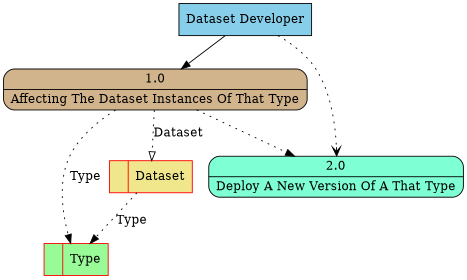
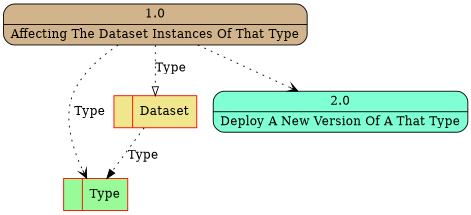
node "Dataset Developer": removed
edge "1.0" -> "2.0": arrowhead normal -> vee
edge "1.0" -> "Dataset": label "Dataset" -> "Type"
edge "1.0" -> "Type": arrowhead normal -> vee
